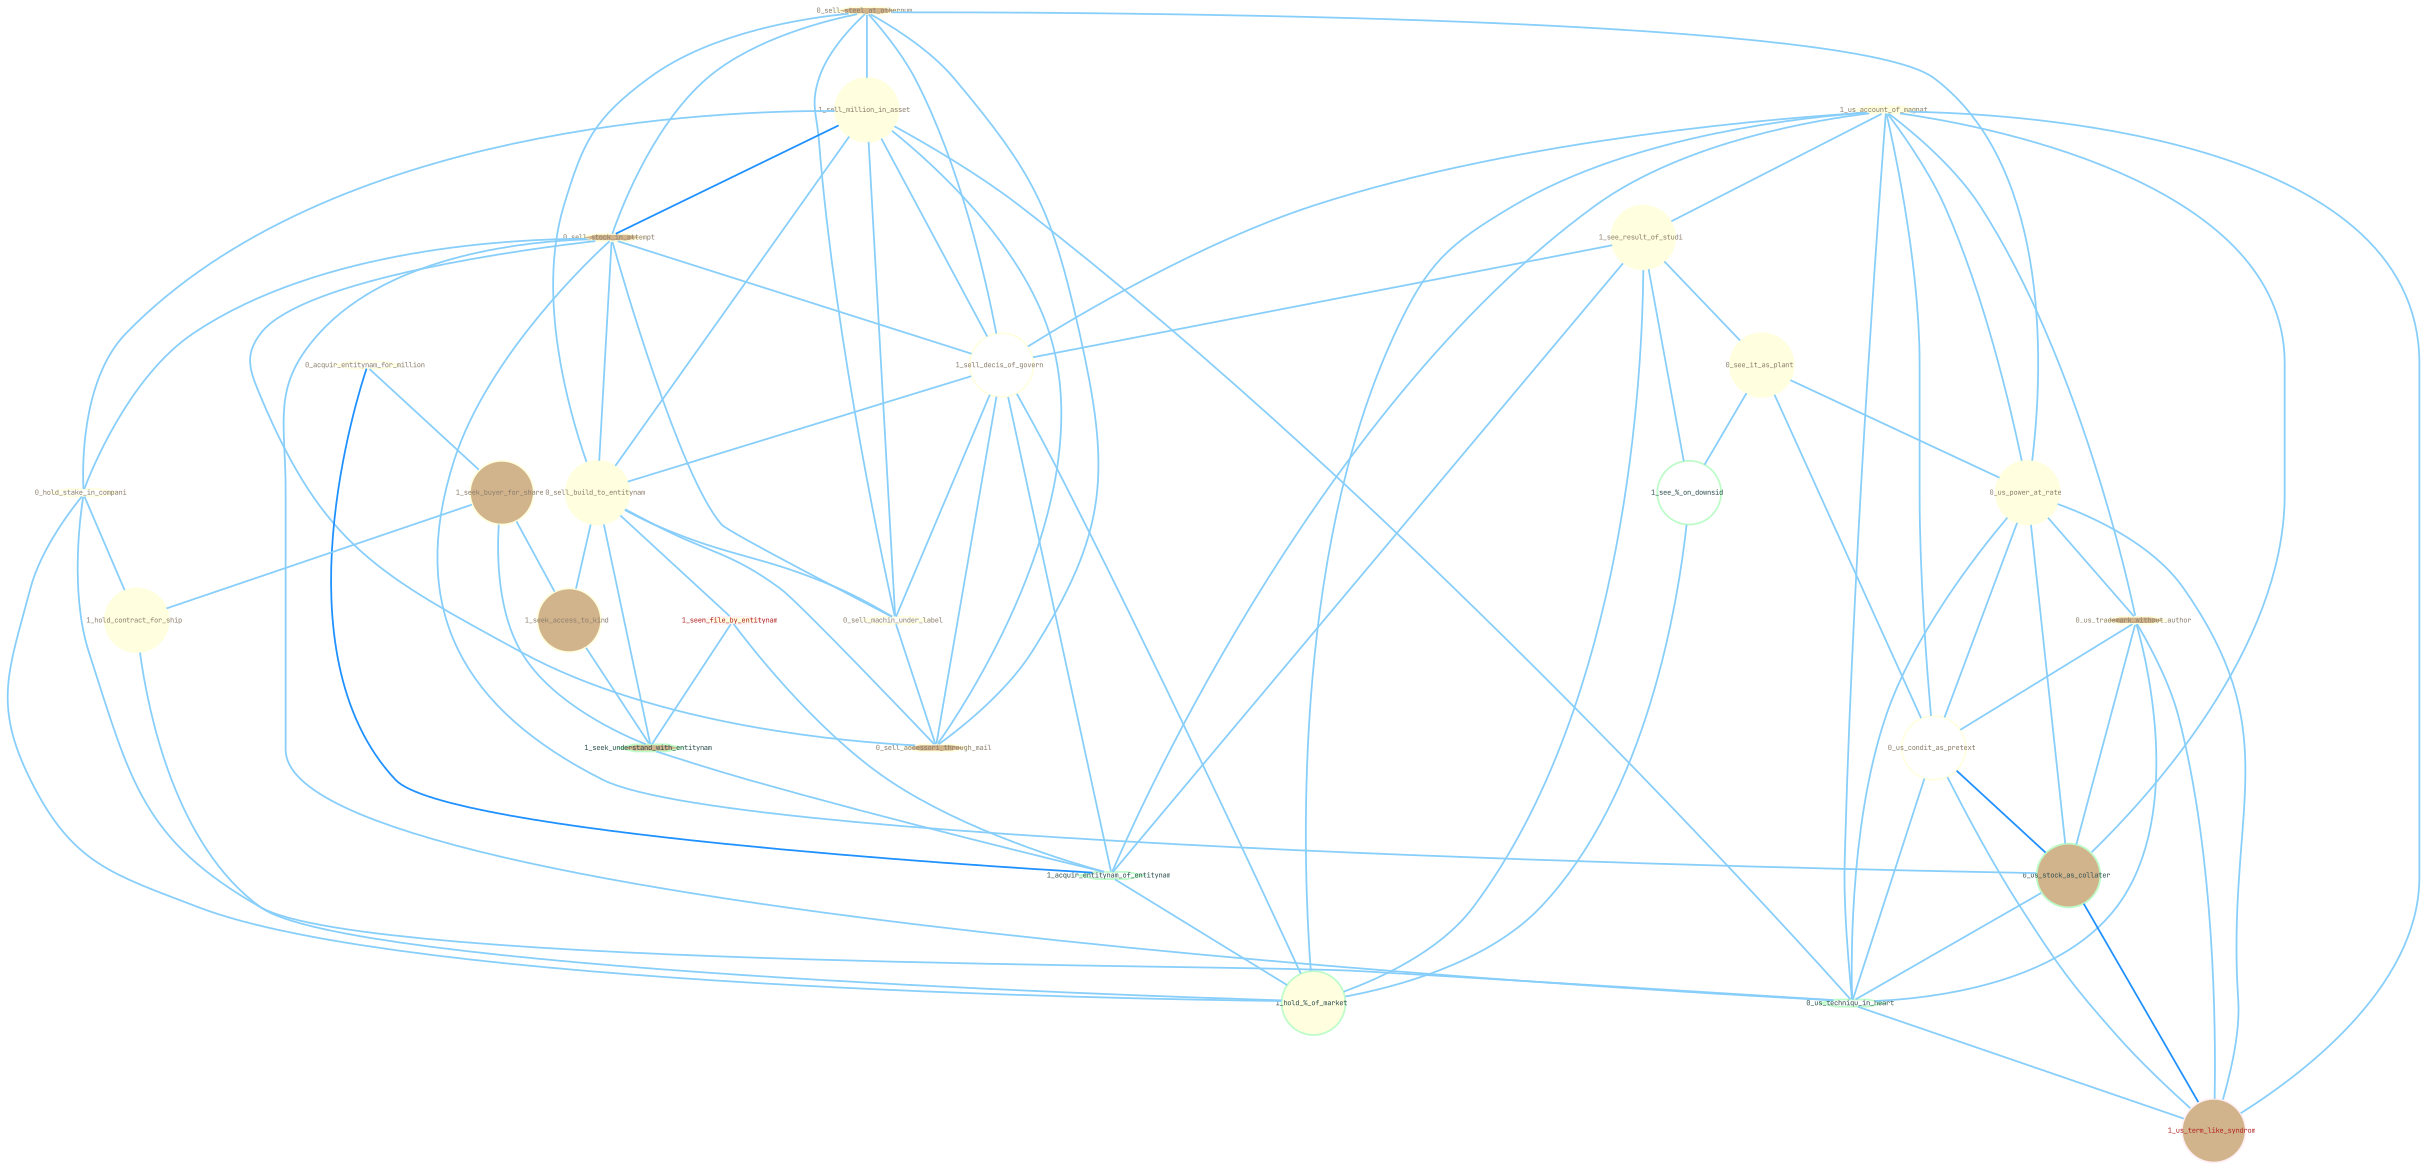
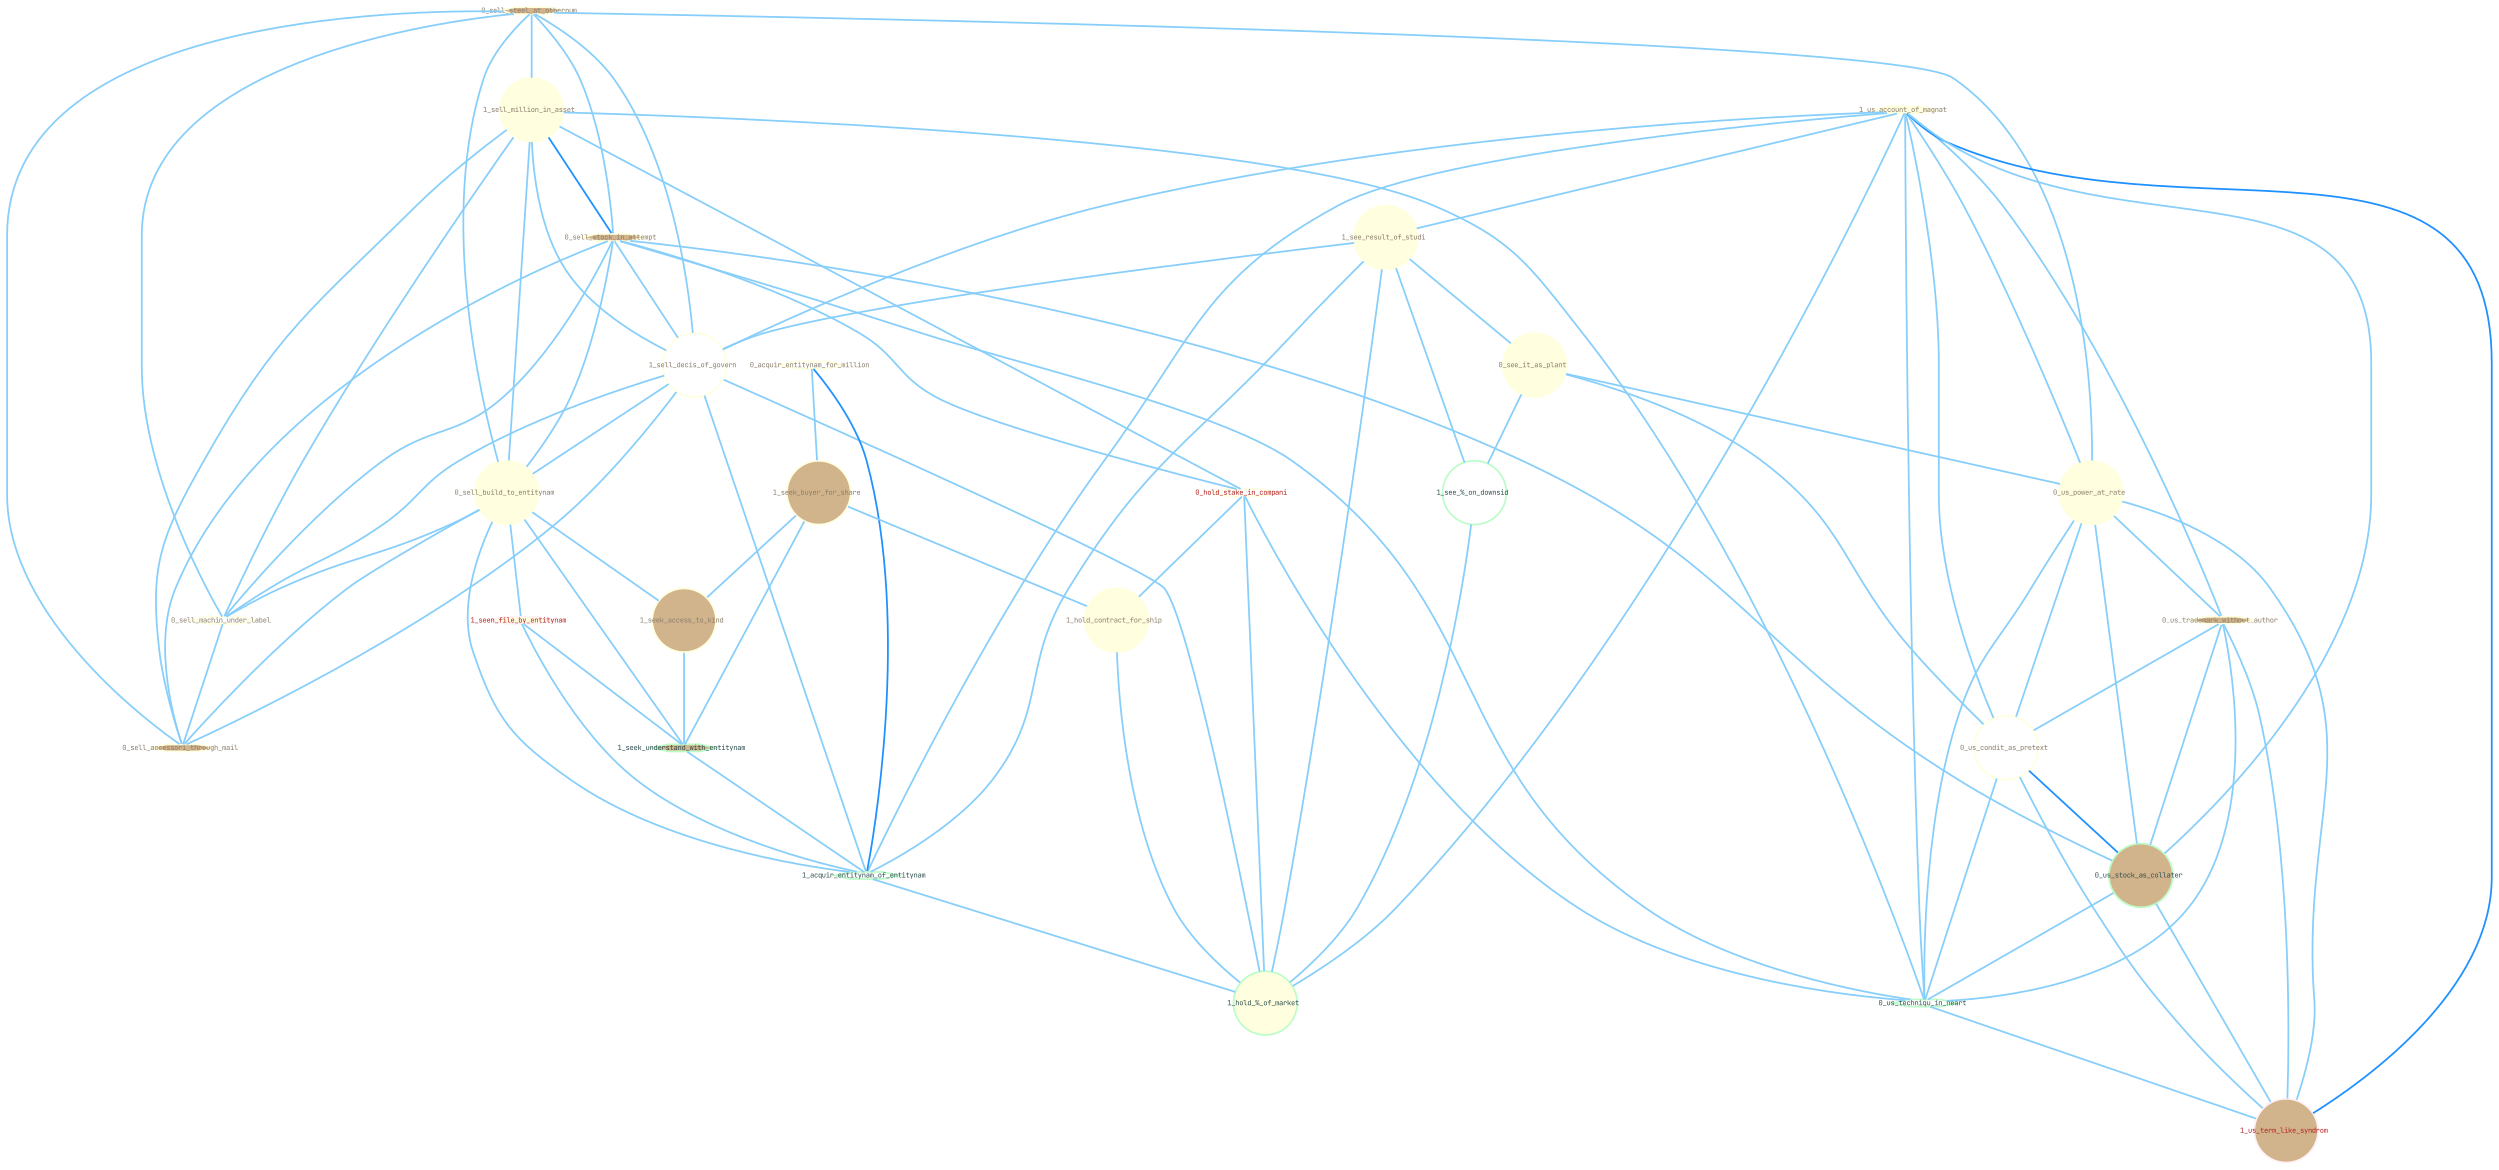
edge "1_us_account_of_magnat" -- "1_us_term_like_syndrom": color #87cefa -> #1e90ff
node "0_hold_stake_in_compani": fontcolor #8b7d6b -> #b22222
edge "0_sell_build_to_entitynam" -- "1_acquir_entitynam_of_entitynam": added
edge "0_us_stock_as_collater" -- "1_us_term_like_syndrom": color #1e90ff -> #87cefa
